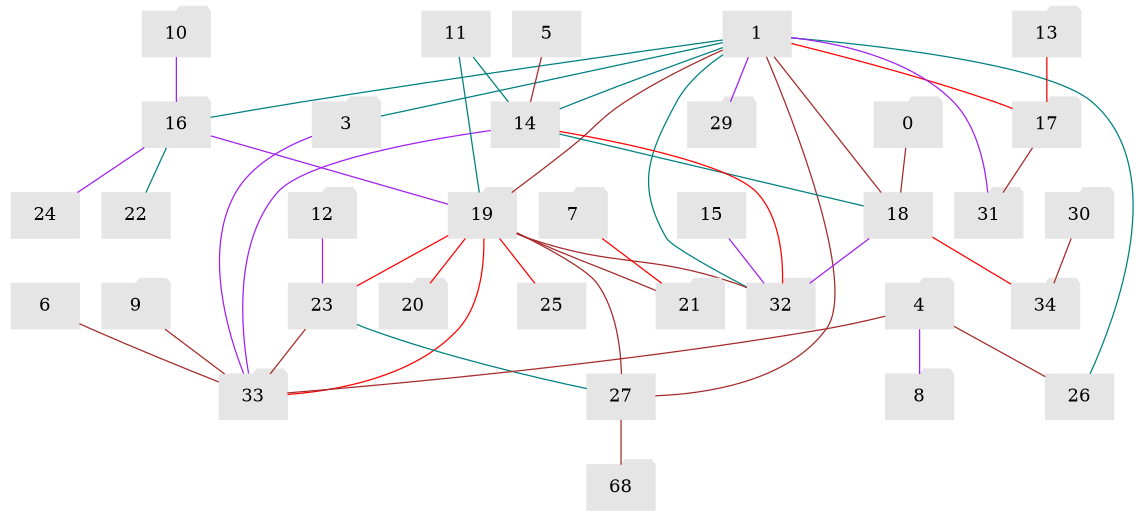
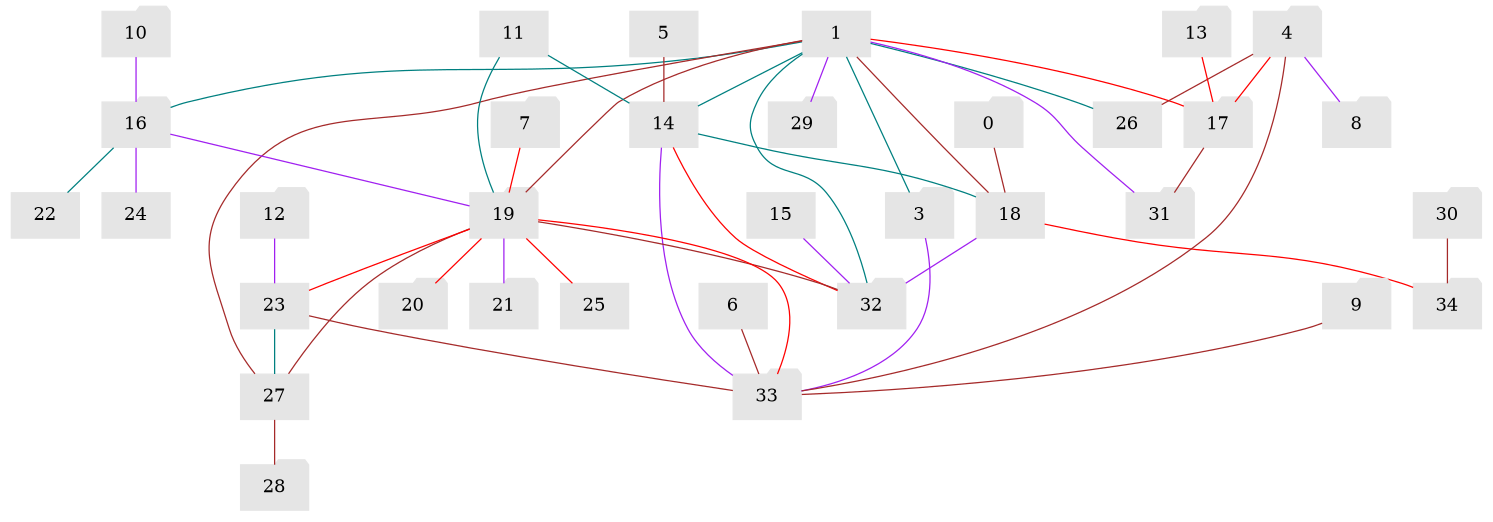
edge "4" -- "17": added
edge "7" -- "21": now "7" -- "19"
edge "19" -- "21": color brown -> purple
node "68": label "68" -> "28"
